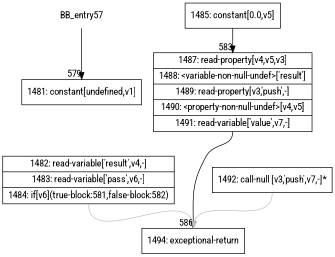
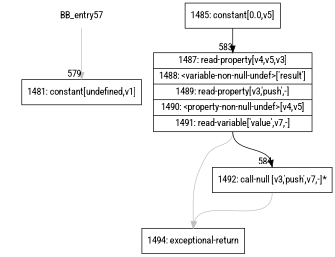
edge "BB_entry57" -> "1481: constant[undefined,v1]": color black -> gray
edge "1487: read-property[v4,v5,v3]" -> "1492: call-null [v3,'push',v7,-]*": added
edge "1487: read-property[v4,v5,v3]" -> "1494: exceptional-return": color black -> gray
node "1482: read-variable['result',v4,-]": removed
